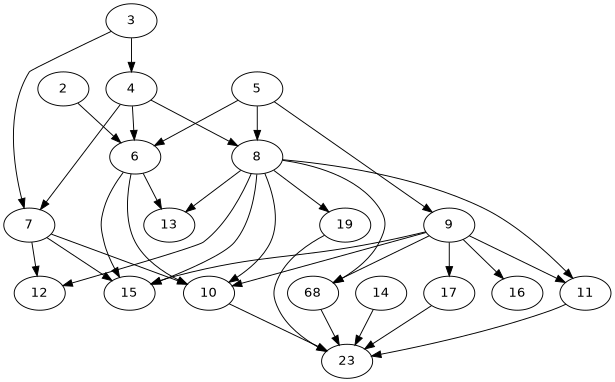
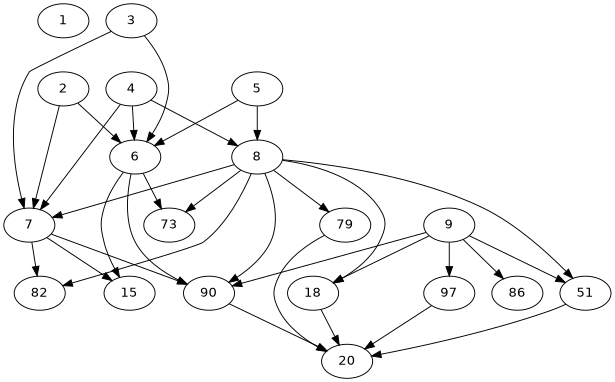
node "1": added
edge "3" -> "4": now "3" -> "6"
edge "2" -> "7": added
edge "5" -> "9": removed
node "13": label "13" -> "73"
node "19": label "19" -> "79"
edge "8" -> "15": now "8" -> "7"
edge "9" -> "15": removed
node "12": label "12" -> "82"
node "10": label "10" -> "90"
node "68": label "68" -> "18"
node "14": removed
node "17": label "17" -> "97"
node "16": label "16" -> "86"
node "11": label "11" -> "51"
node "23": label "23" -> "20"
